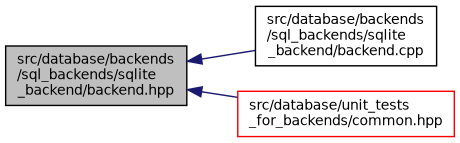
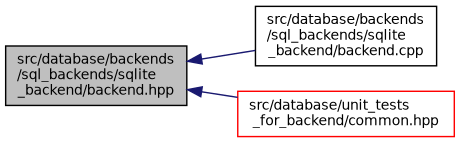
node "src/database/unit_tests _for_backends/common.hpp": label "src/database/unit_tests _for_backends/common.hpp" -> "src/database/unit_tests _for_backend/common.hpp"
